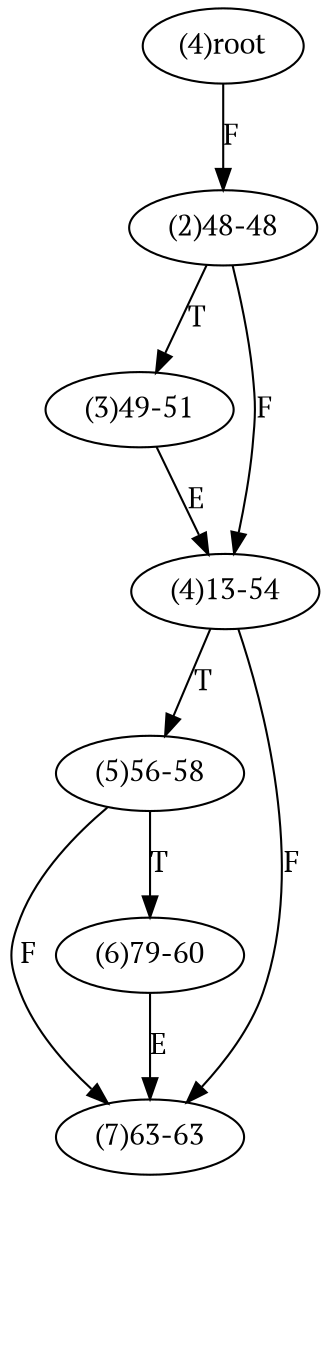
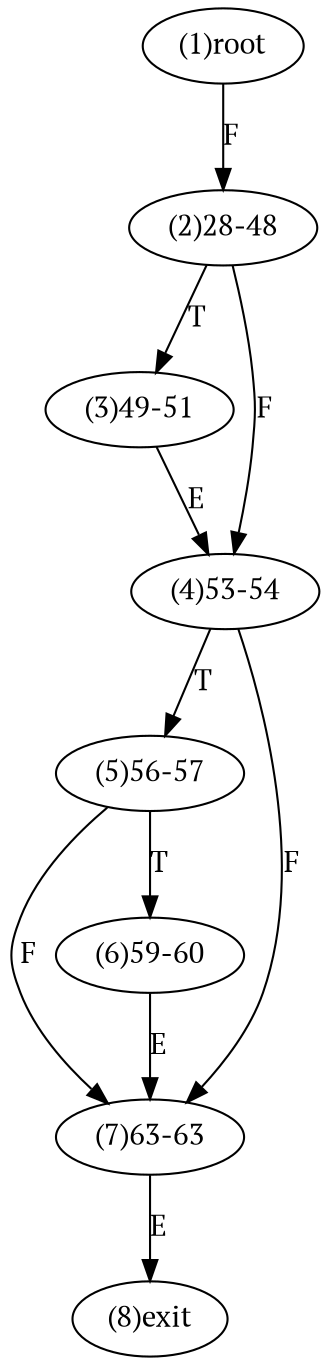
node "(4)root": label "(4)root" -> "(1)root"
node "(2)48-48": label "(2)48-48" -> "(2)28-48"
node "(4)13-54": label "(4)13-54" -> "(4)53-54"
node "(5)56-58": label "(5)56-58" -> "(5)56-57"
node "(6)79-60": label "(6)79-60" -> "(6)59-60"
node "(8)exit": added
